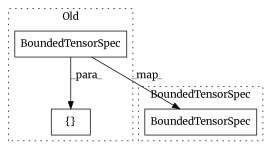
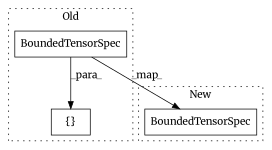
cluster "BoundedTensorSpec": label "BoundedTensorSpec" -> "New"
